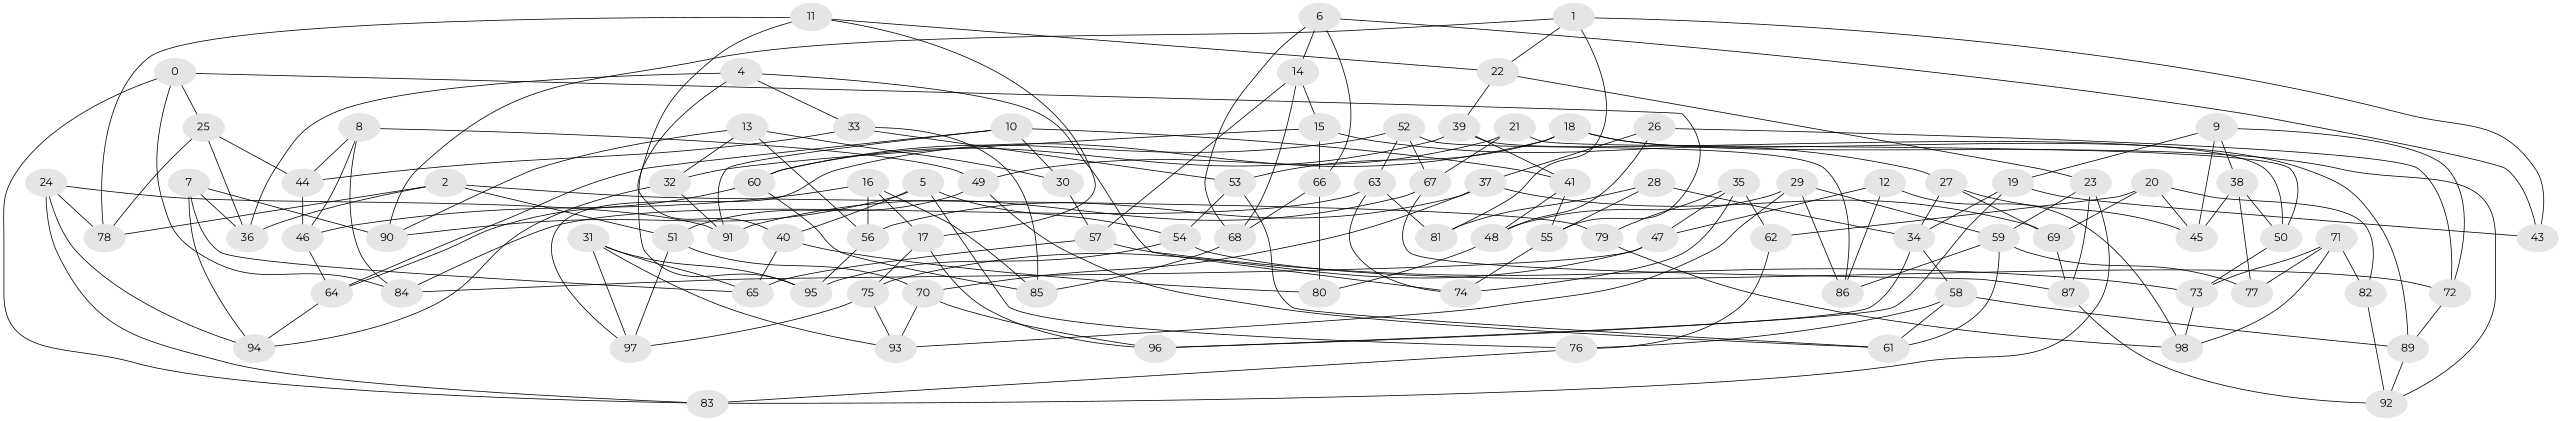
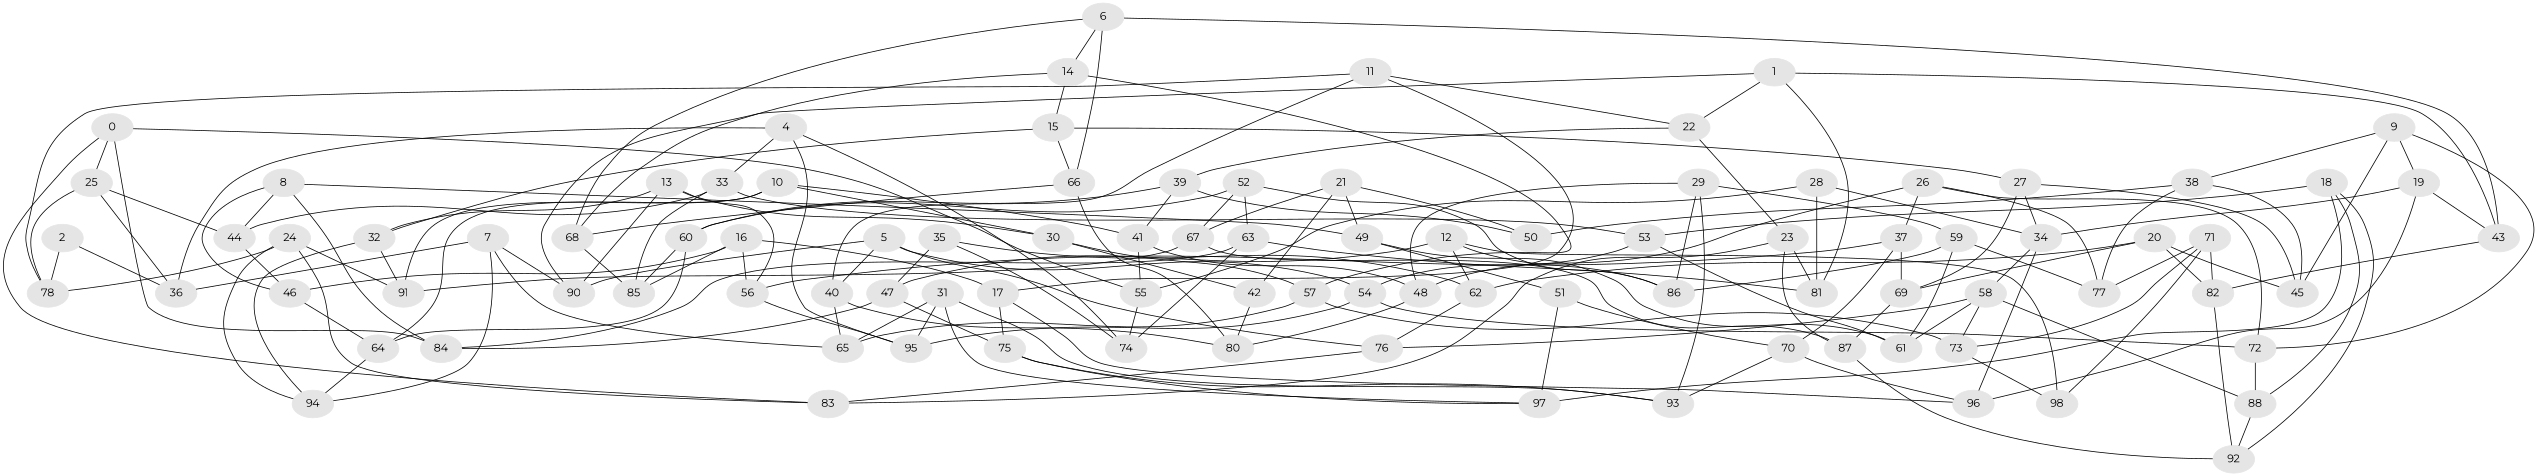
edge "2" -- "51": removed
edge "23" -- "59": now "23" -- "81"
edge "26" -- "77": added
node "79": removed
edge "43" -- "82": added
edge "12" -- "62": added
edge "50" -- "73": now "58" -- "73"
node "42": added
node "89": label "89" -> "88"
